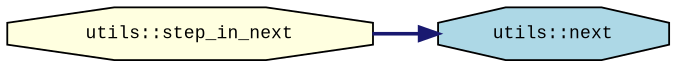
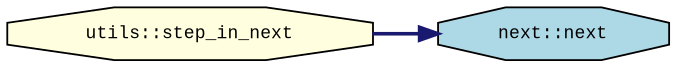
node "utils::next": label "utils::next" -> "next::next"
